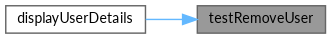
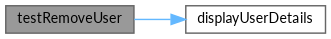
edge "displayUserDetails" -> "testRemoveUser": reversed
